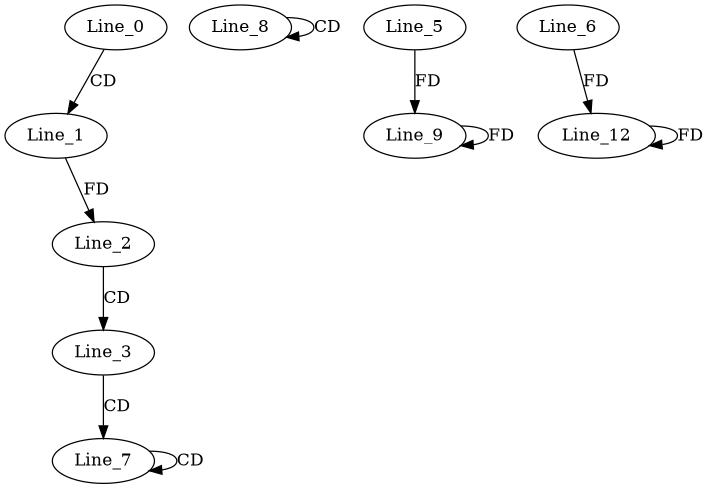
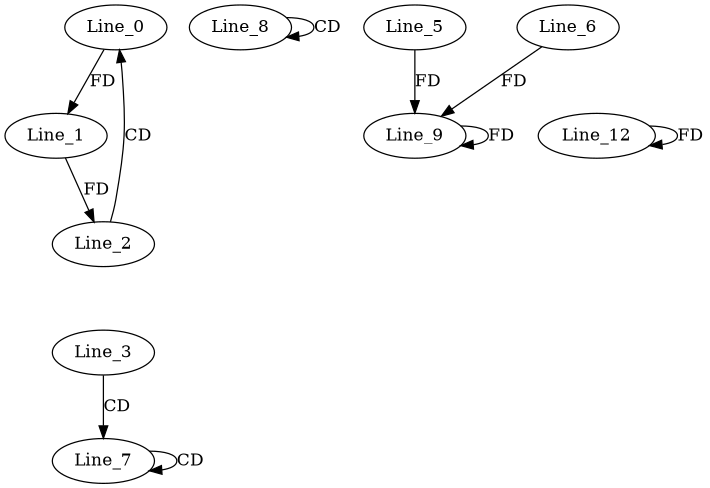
edge "Line_6" -> "Line_12": now "Line_6" -> "Line_9"
edge "Line_0" -> "Line_1": label "CD" -> "FD"
edge "Line_2" -> "Line_3": now "Line_2" -> "Line_0"
